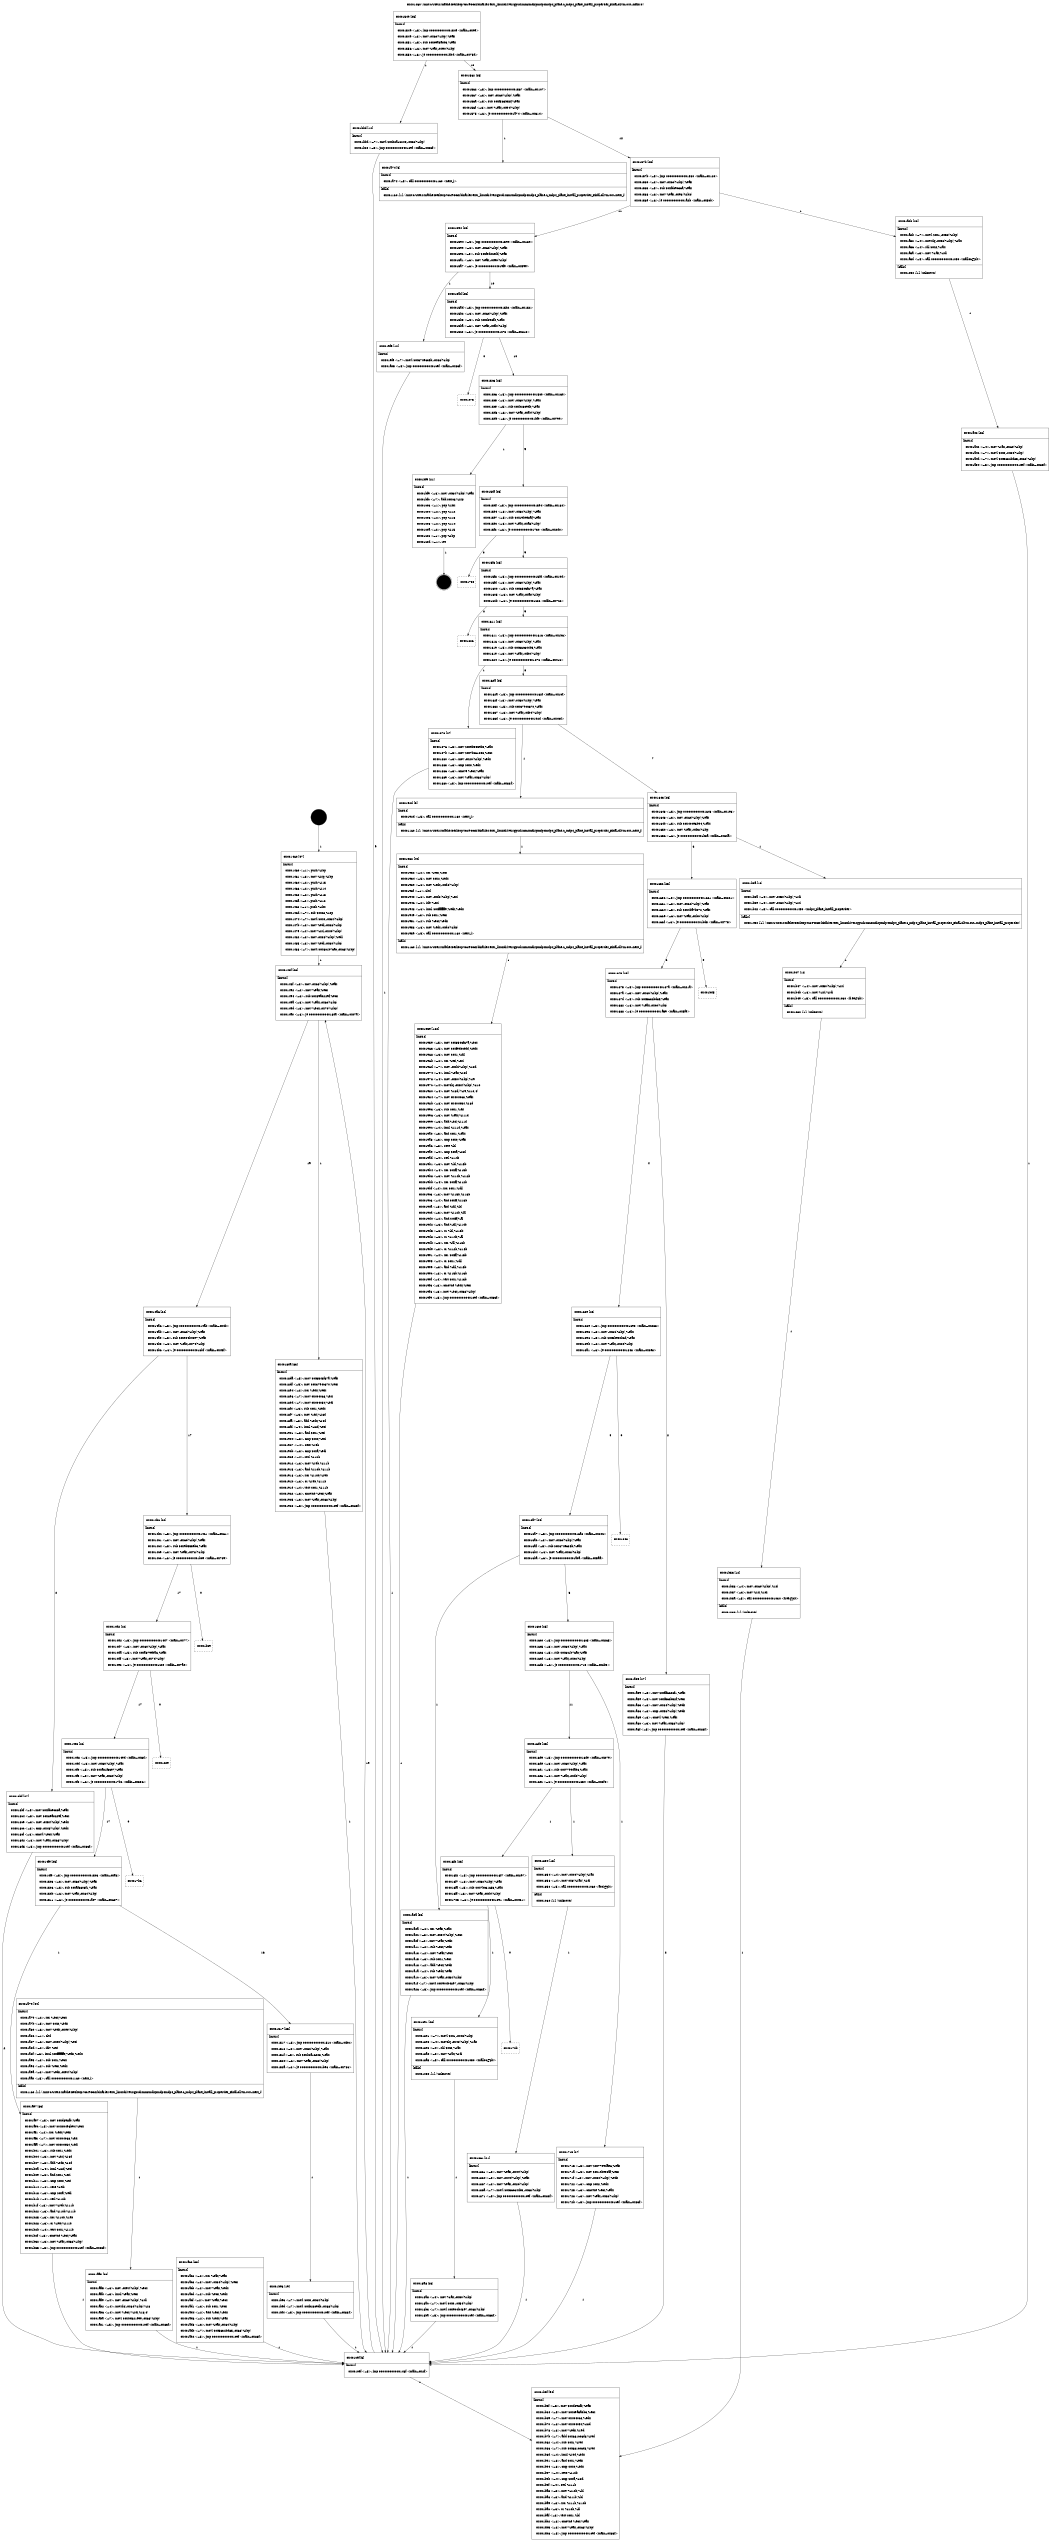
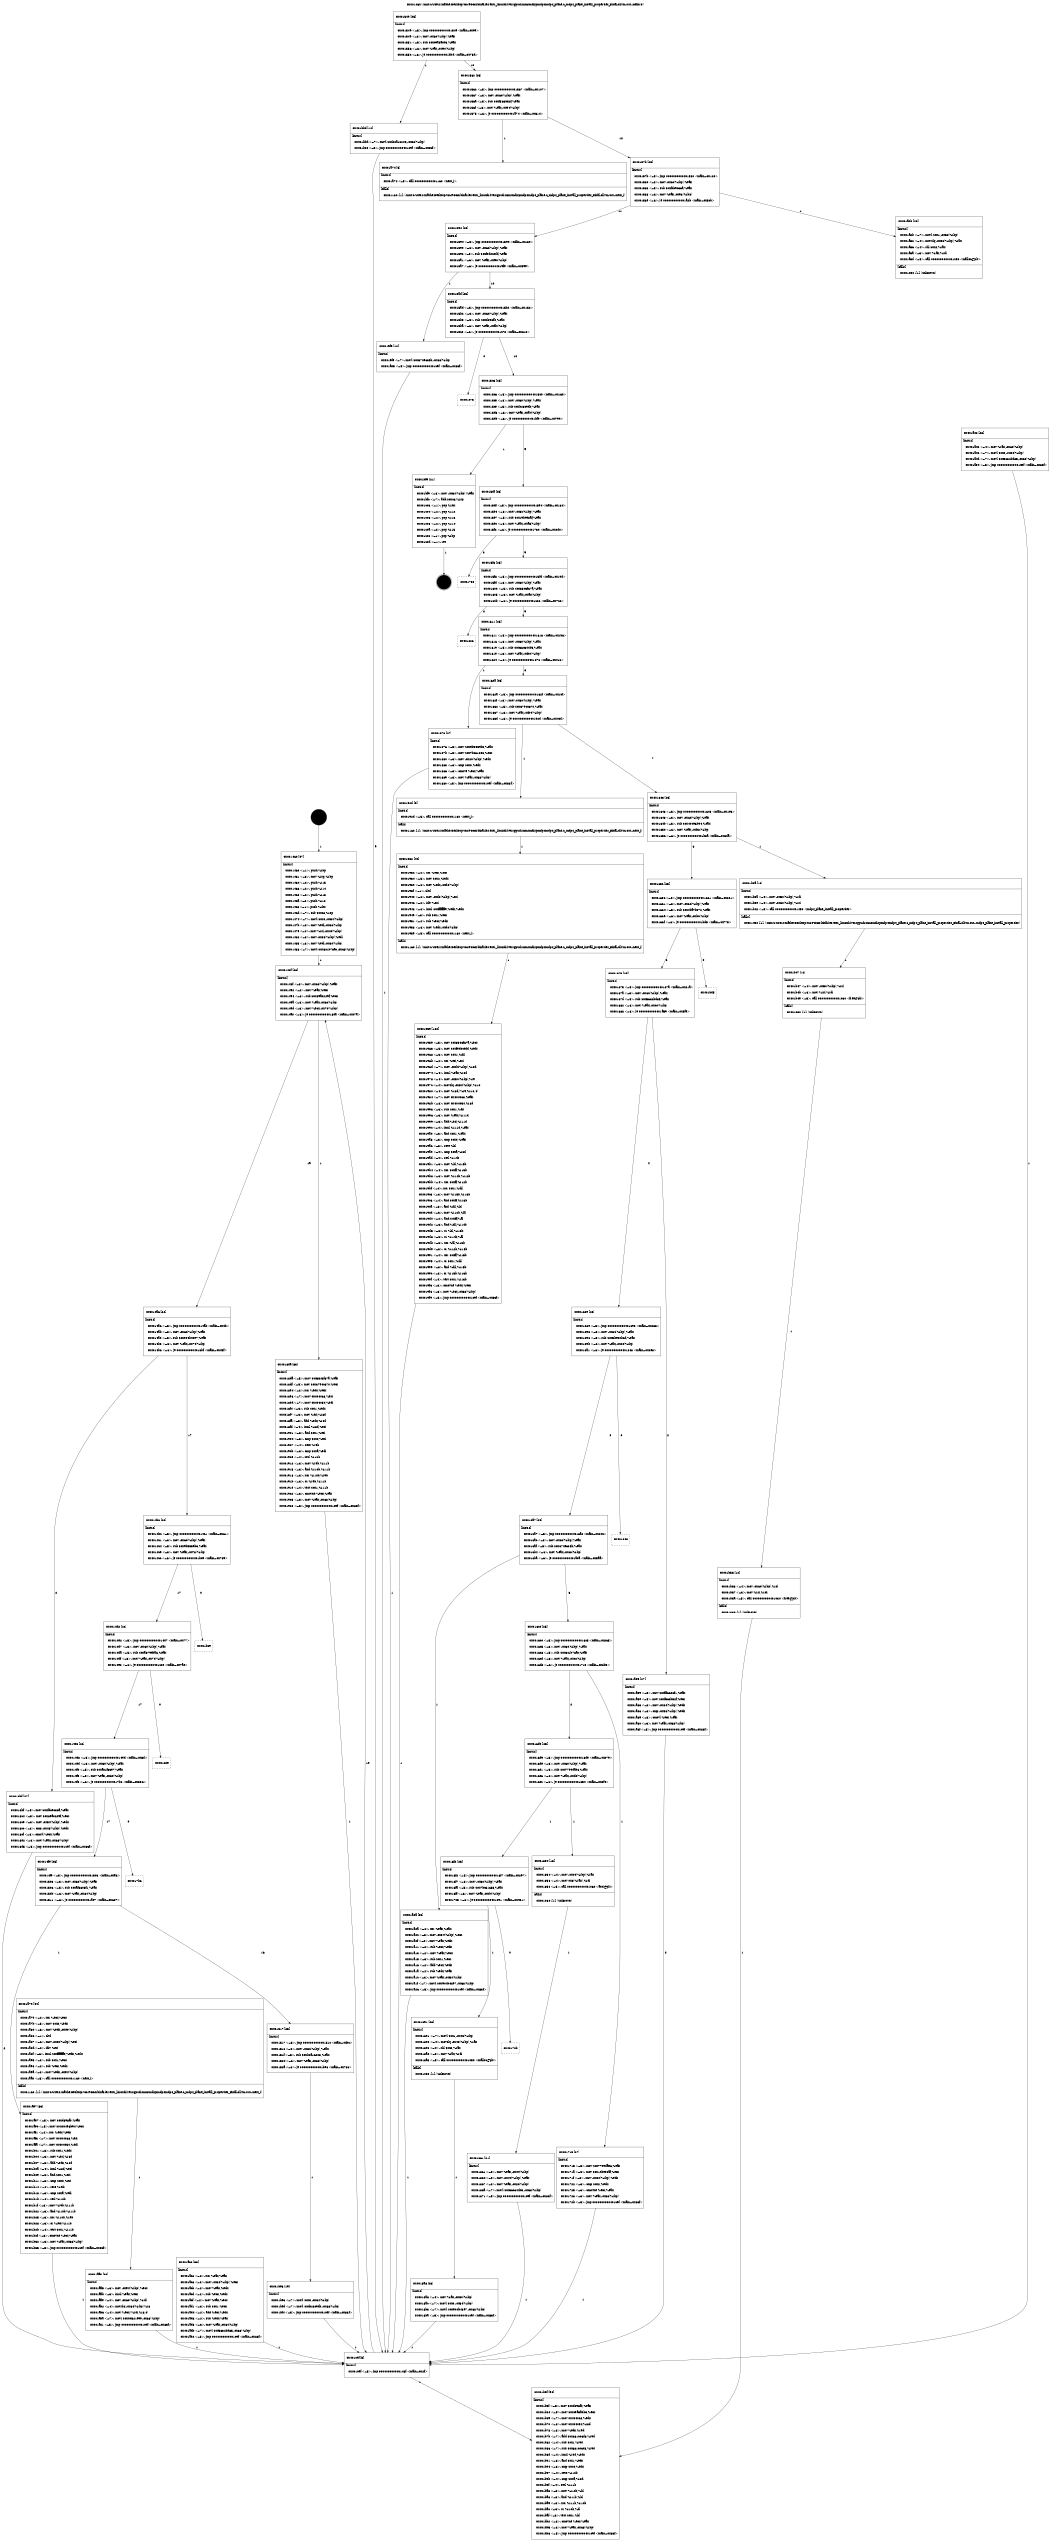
edge "0x401a2b [23]" -> "0x401a42 [23]": removed, label "1"
edge "0x4016c0 [25]" -> "0x4016d9 [25]": label " 11" -> " 2"
